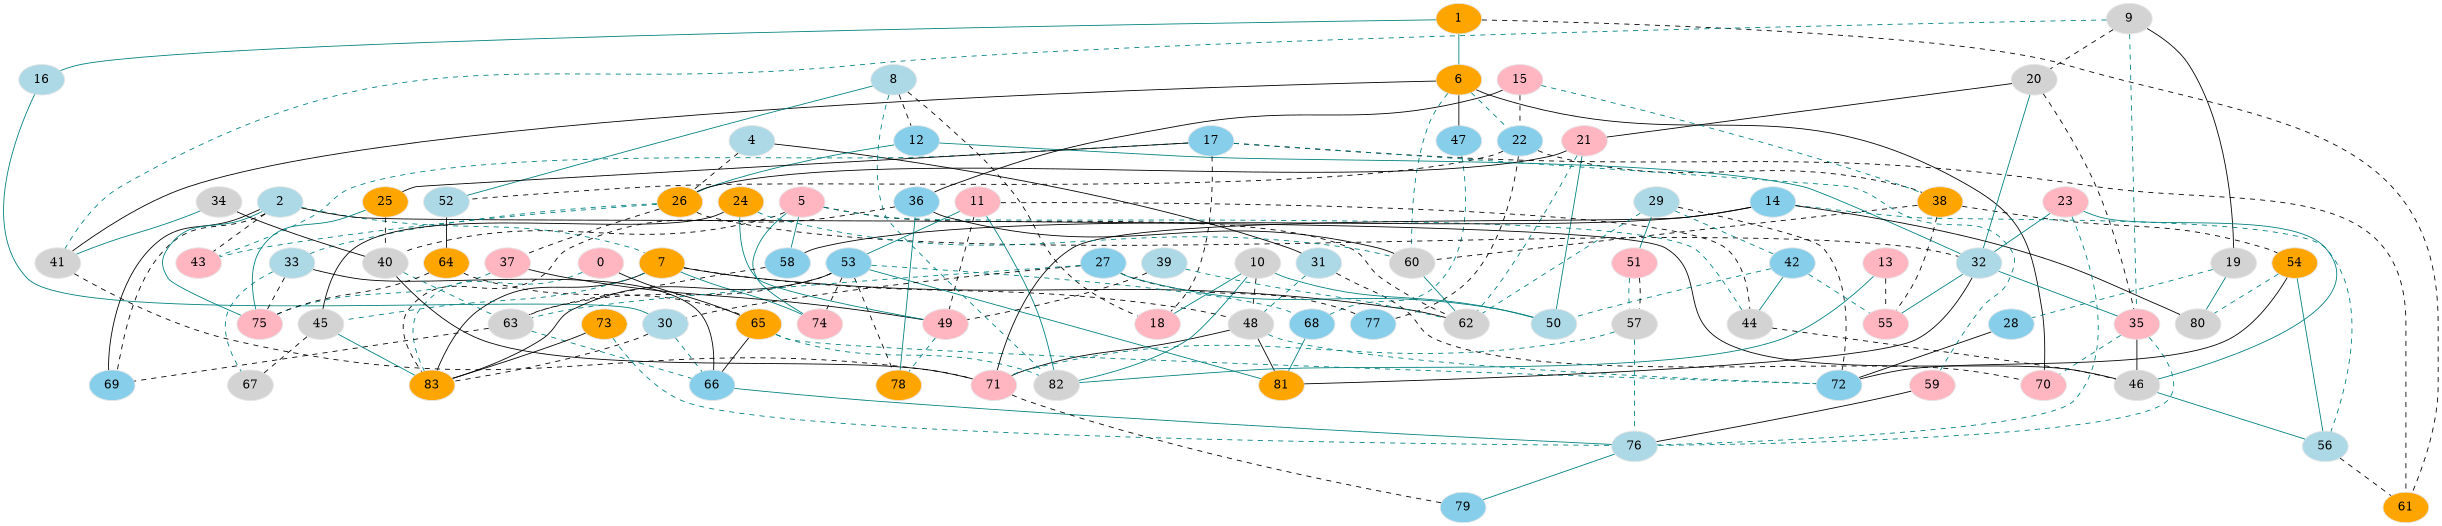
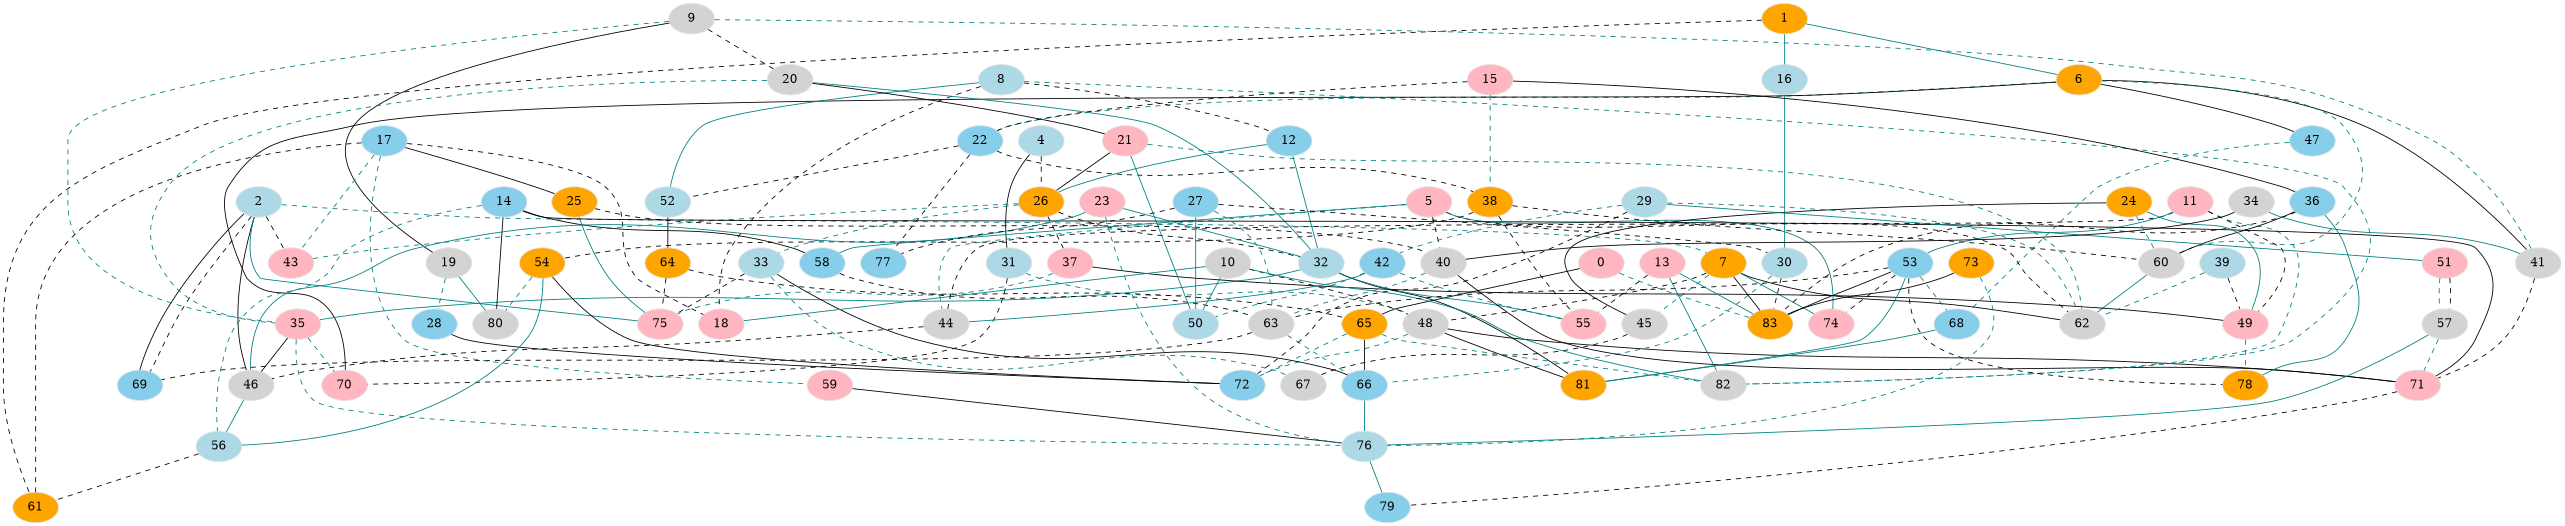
edge "20" -- "35": color black -> teal
edge "11" -- "82": style solid -> dashed
edge "45" -- "83": now "13" -- "83"
edge "57" -- "76": style dashed -> solid
